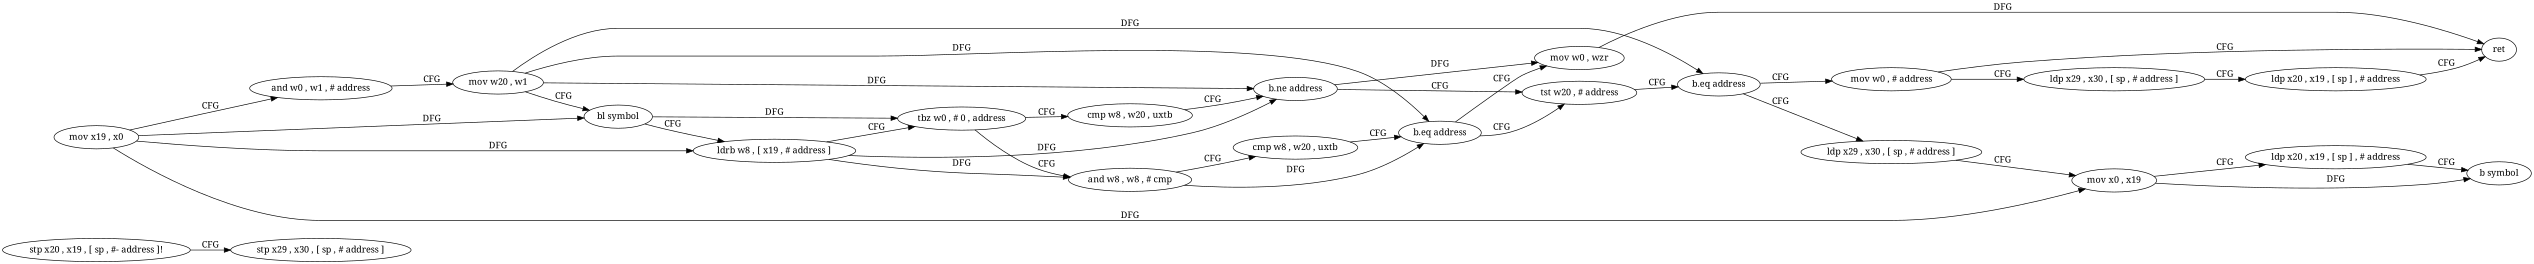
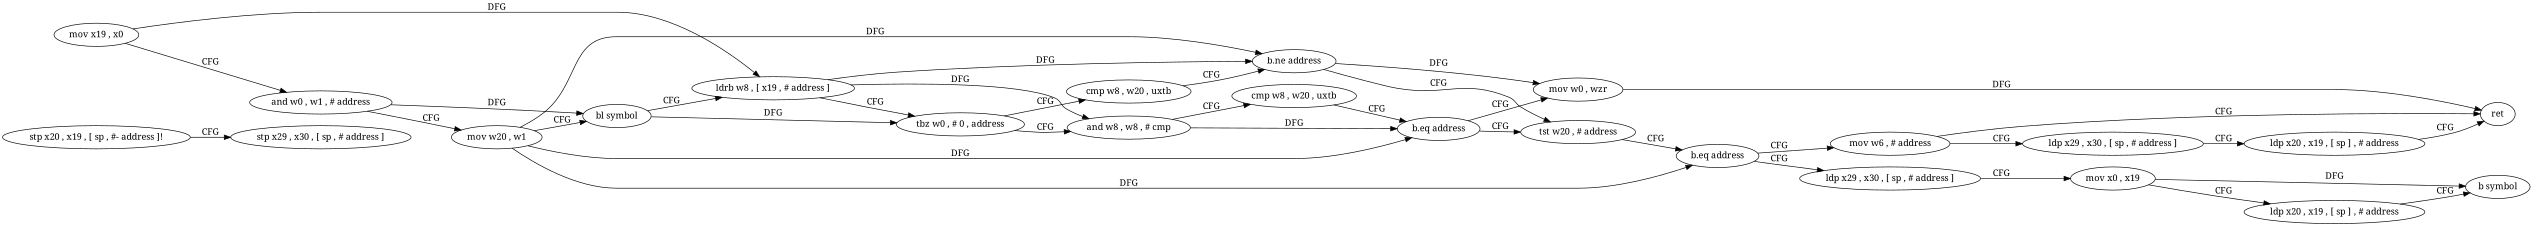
node "mov w0 , # address": label "mov w0 , # address" -> "mov w6 , # address"
edge "mov x19 , x0" -> "bl symbol": now "and w0 , w1 , # address" -> "bl symbol"
edge "mov x19 , x0" -> "mov x0 , x19": removed, label "DFG"
